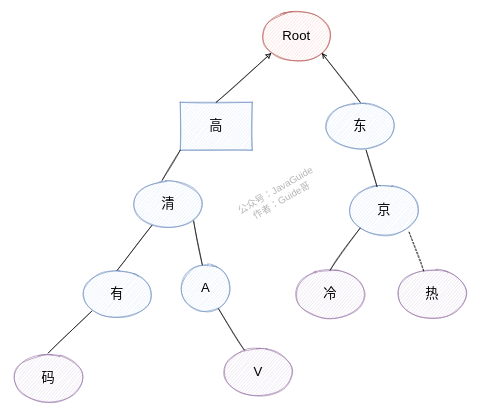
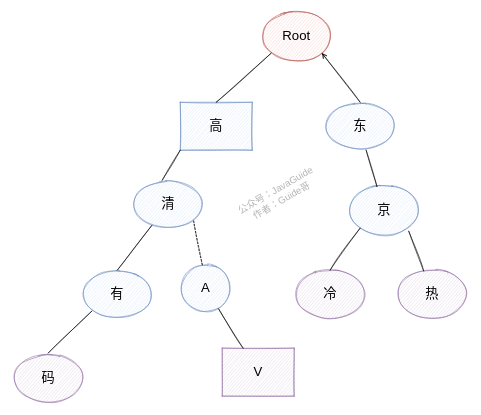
edge "高" -> "Root": arrowhead block -> none
edge "清" -- "A": style solid -> dashed
edge "京" -- "热": style dashed -> solid
node "V": shape ellipse -> rectangle
